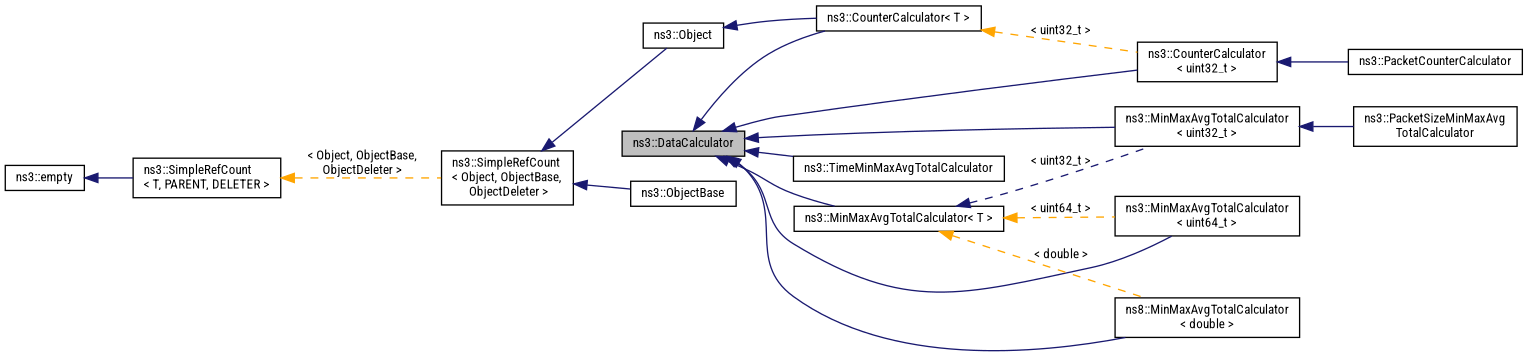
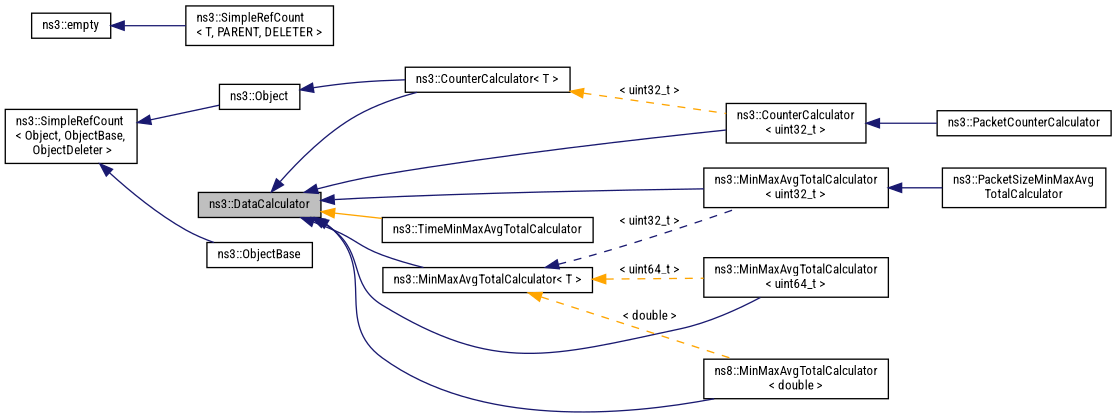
edge "ns3::TimeMinMaxAvgTotalCalculator" -> "ns3::DataCalculator": color midnightblue -> orange
edge "ns3::SimpleRefCount < Object, ObjectBase, ObjectDeleter >" -> "ns3::SimpleRefCount < T, PARENT, DELETER >": removed, label "< Object, ObjectBase, ObjectDeleter >"
